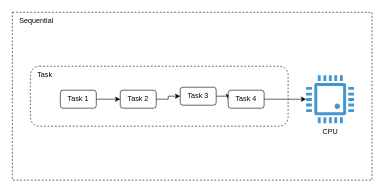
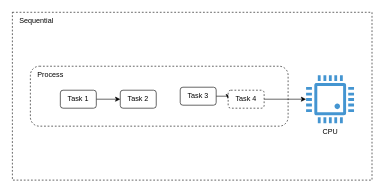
node "Task": label "Task" -> "Process"
edge "Task 2" -> "Task 3": removed
node "Task 4": style solid -> dashed
